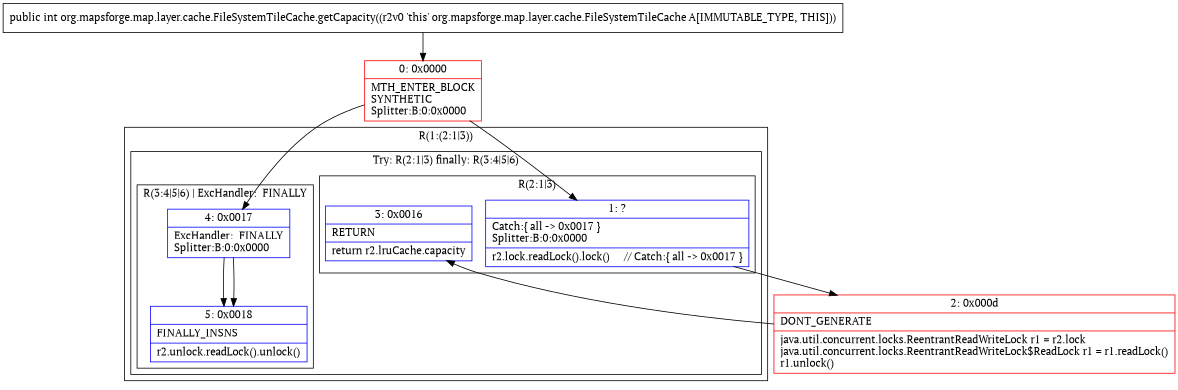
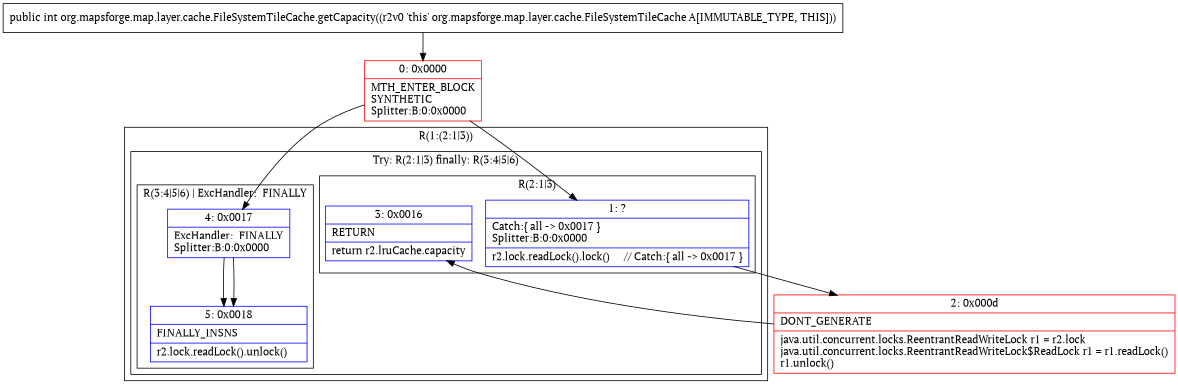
node "5: 0x0018": text "r2.unlock.readLock().unlock()" -> "r2.lock.readLock().unlock()"
